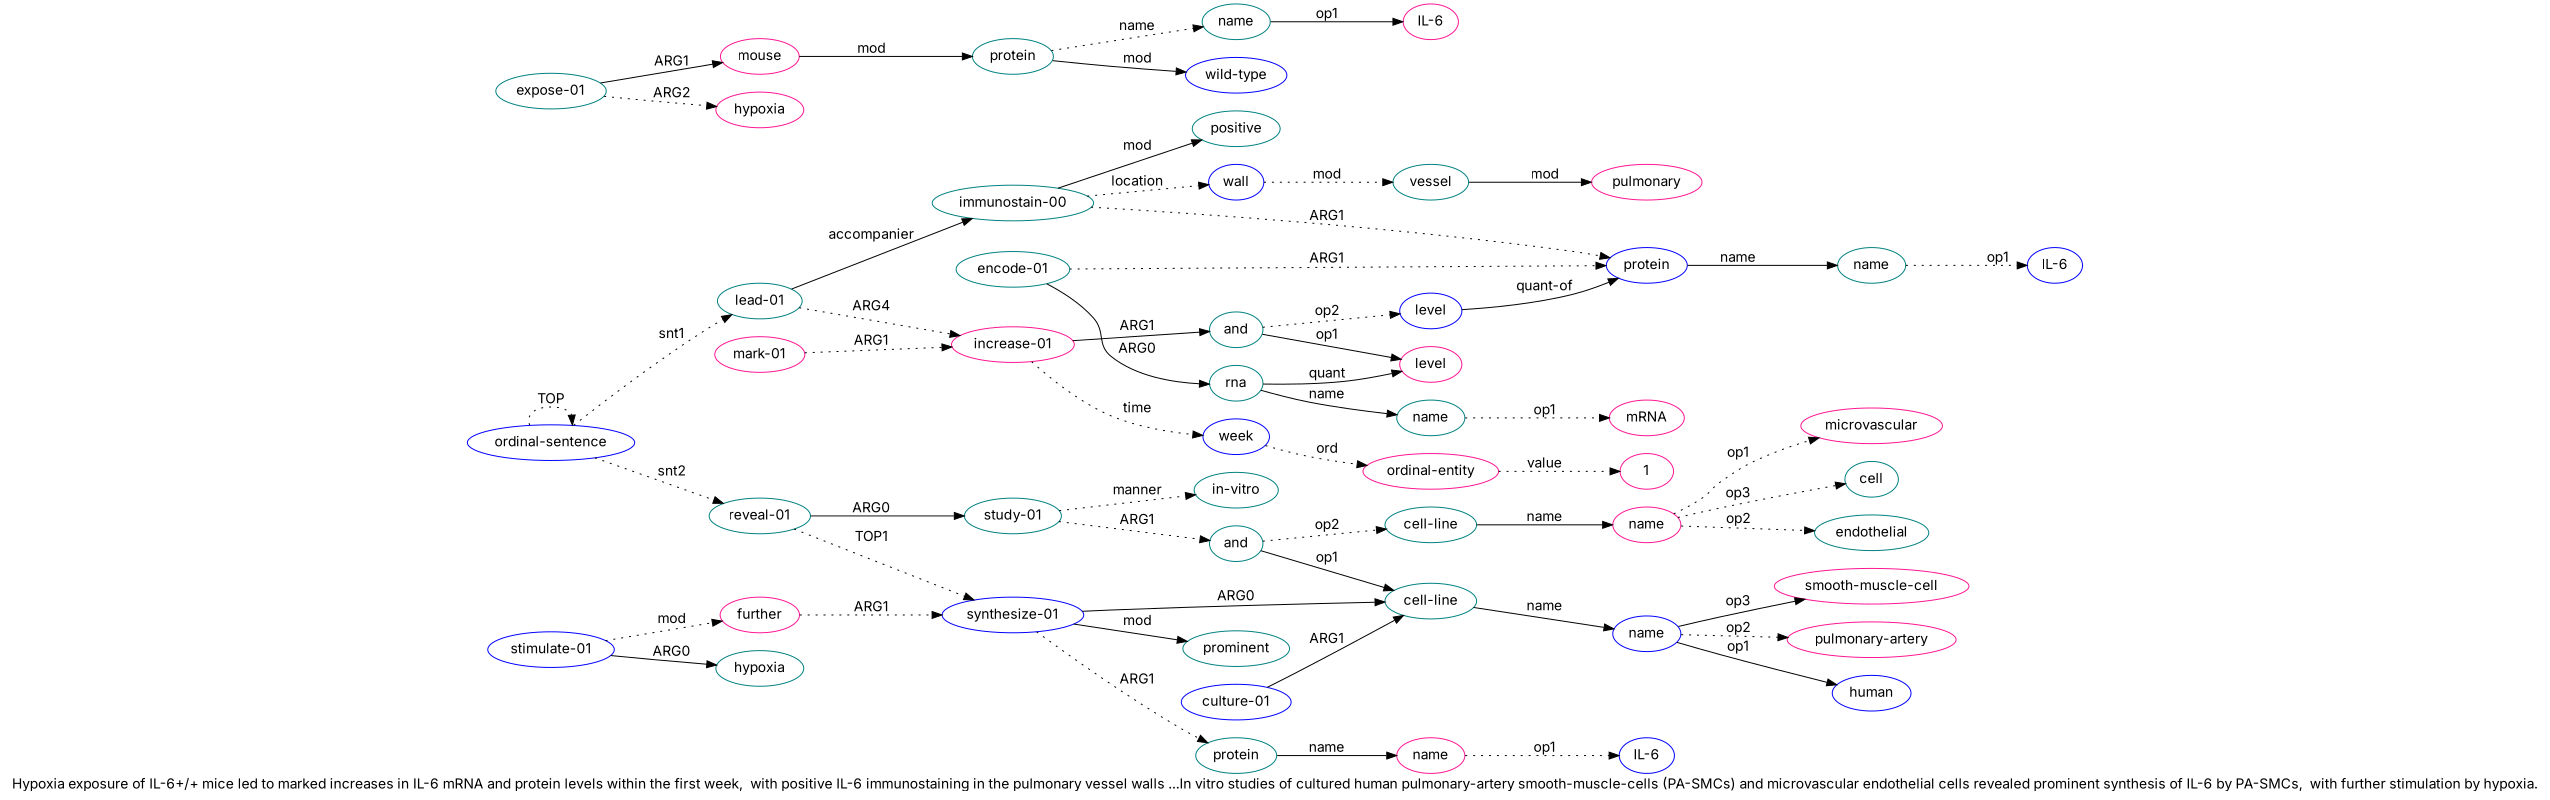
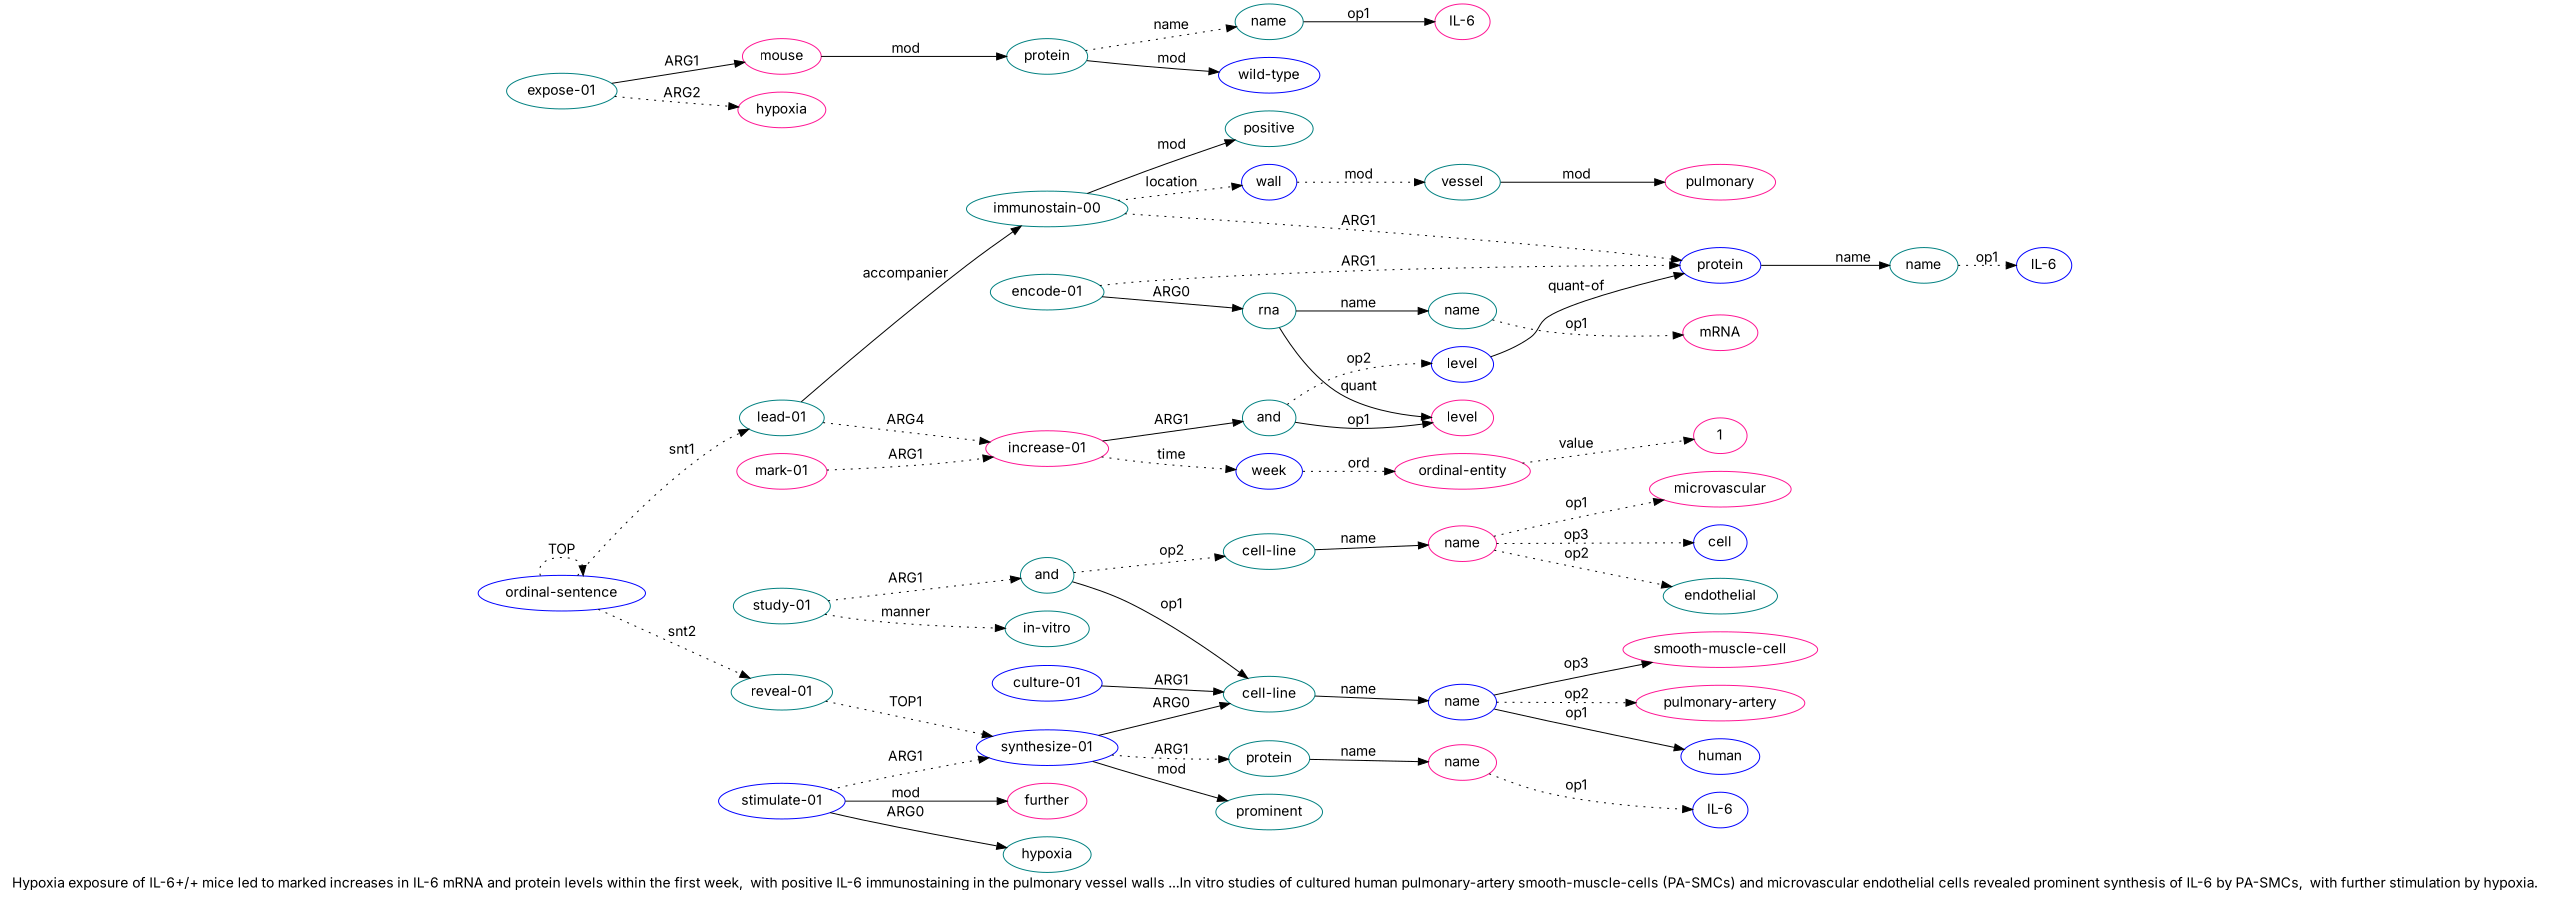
node "cell": color teal -> blue
edge "reveal-01" -> "study-01": removed, label "ARG0"
edge "further" -> "synthesize-01": now "stimulate-01" -> "synthesize-01"
edge "stimulate-01" -> "further": style dotted -> solid
